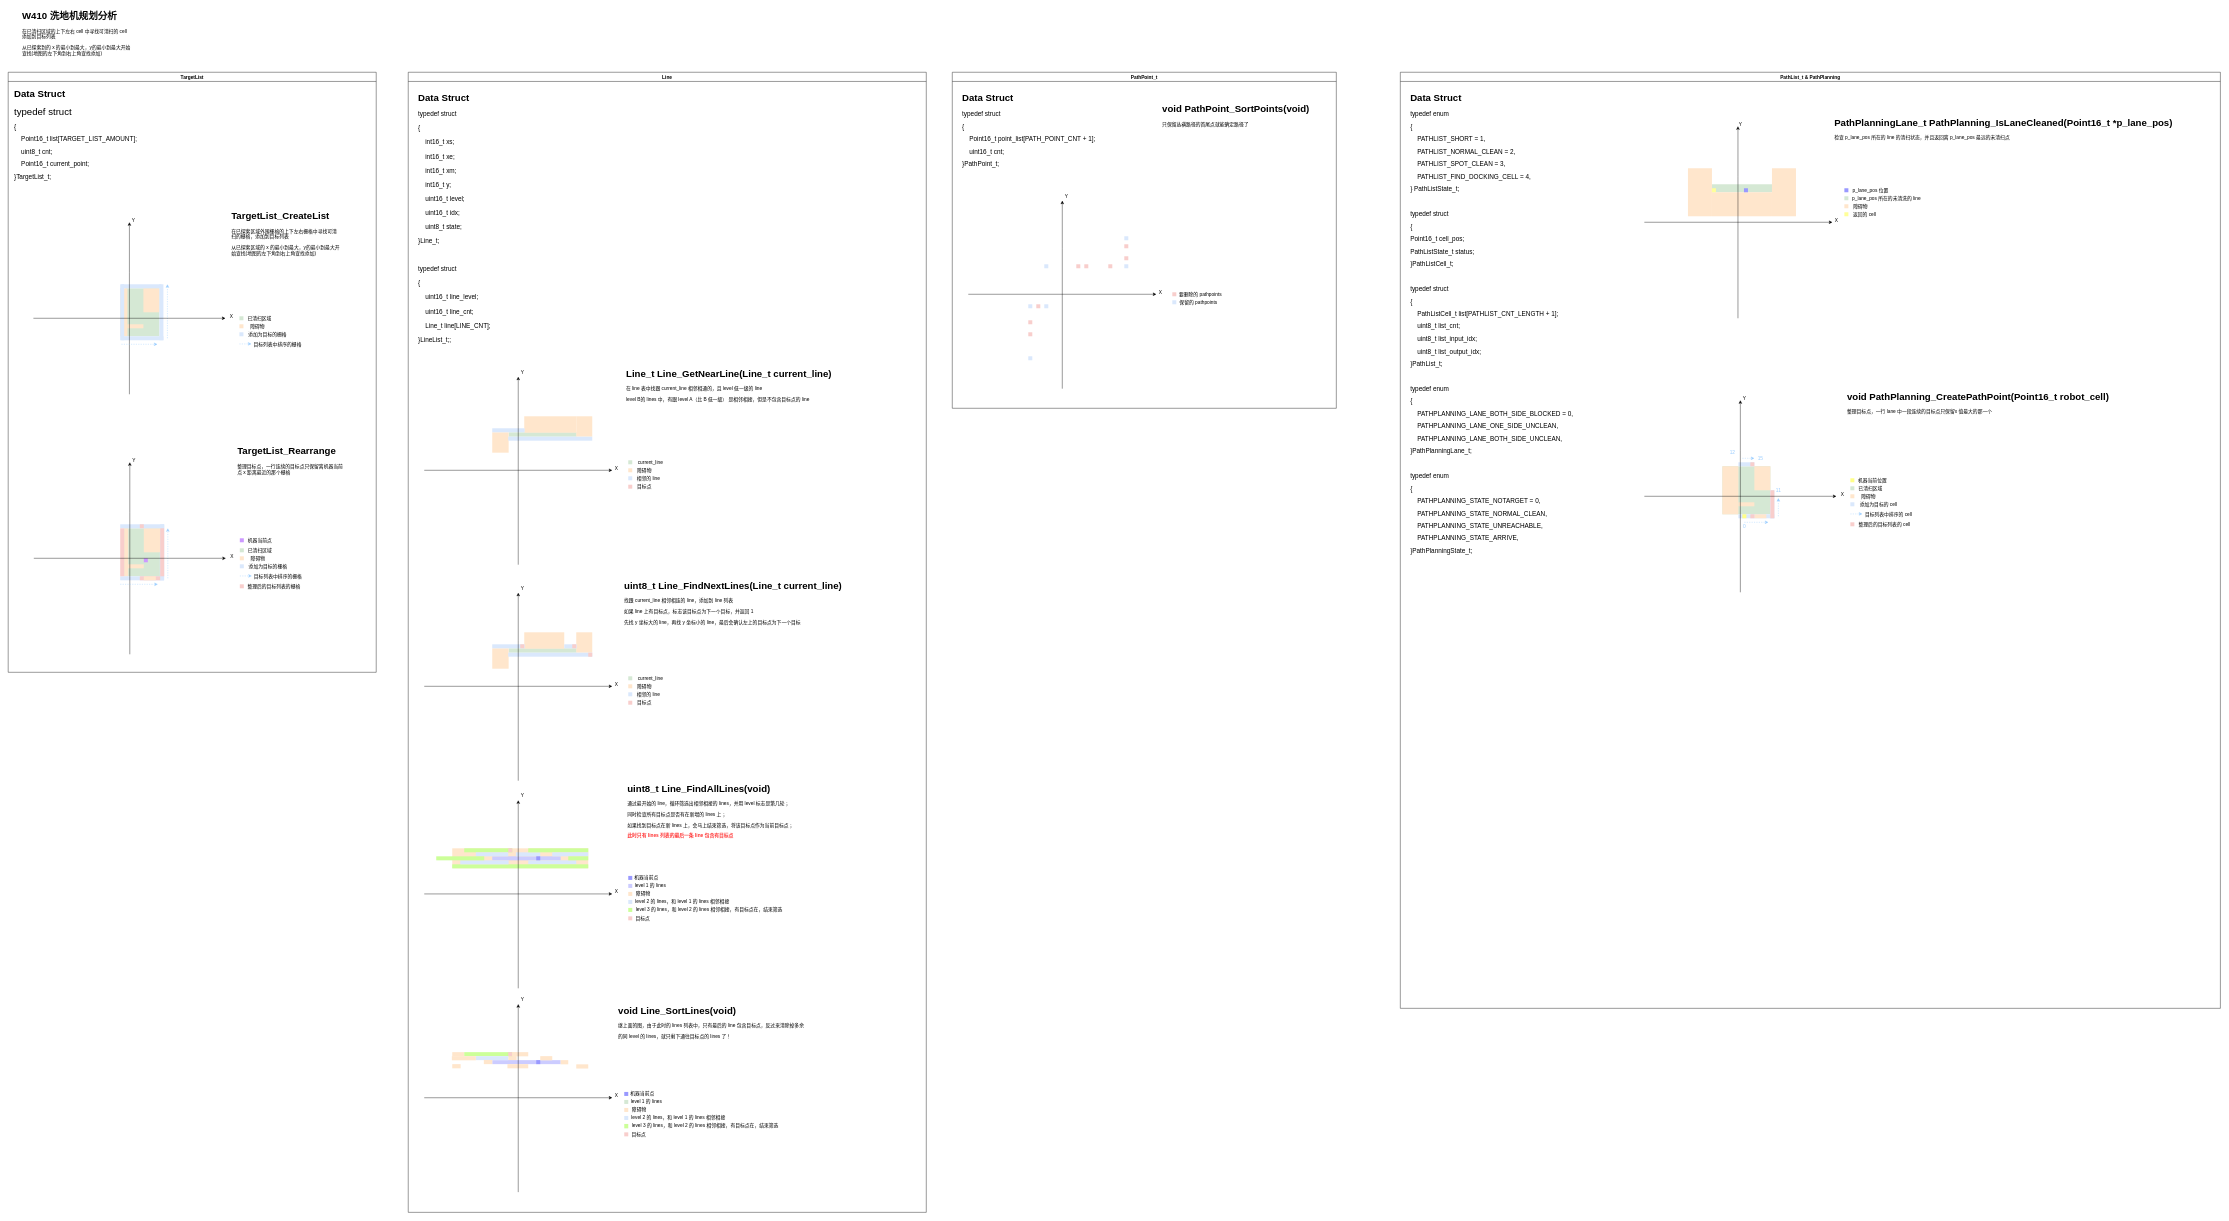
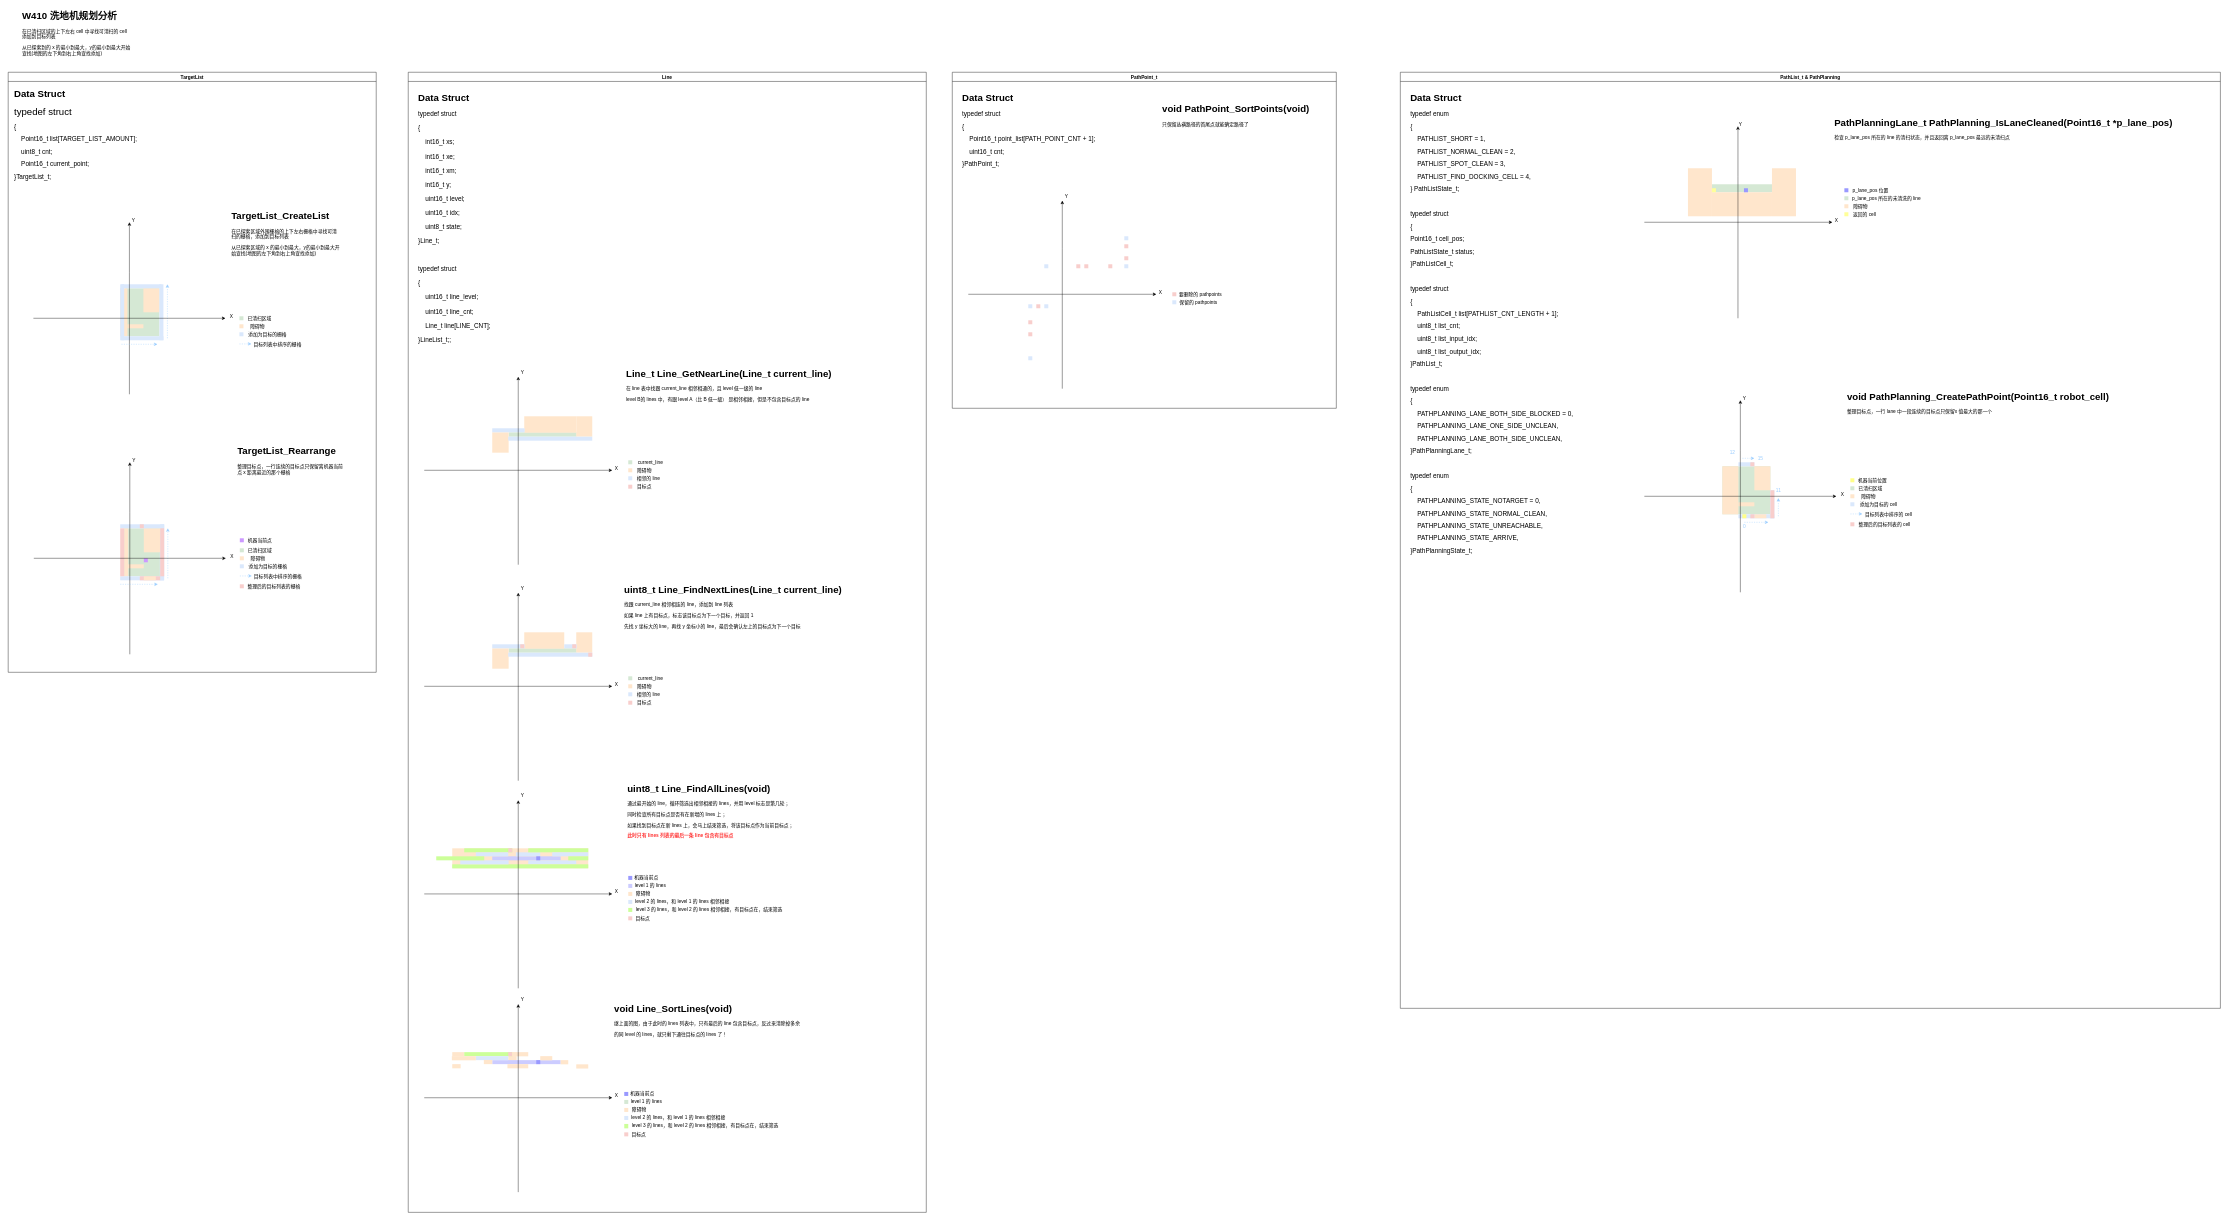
node "uint8_t Line_FindNextLines(Line_t current_line)找跟 current_line 相邻相连的 line，添加到 line 列表 如果 line 上有目标点，标志该目标点为下一个目标，并返回 1 先找 y 坐标大的 line，再找 y 坐标小的 line，最后会确认左上的目标点为下一个目标": moved (734, 610) -> (734, 614)
node "void Line_SortLines(void)继上面的图，由于此时的 lines 列表中，只有最后的 line 包含目标点，反过来清除掉多余 的同 level 的 lines，就只剩下通往目标点的 lines 了！": moved (728, 1035) -> (724, 1033)
